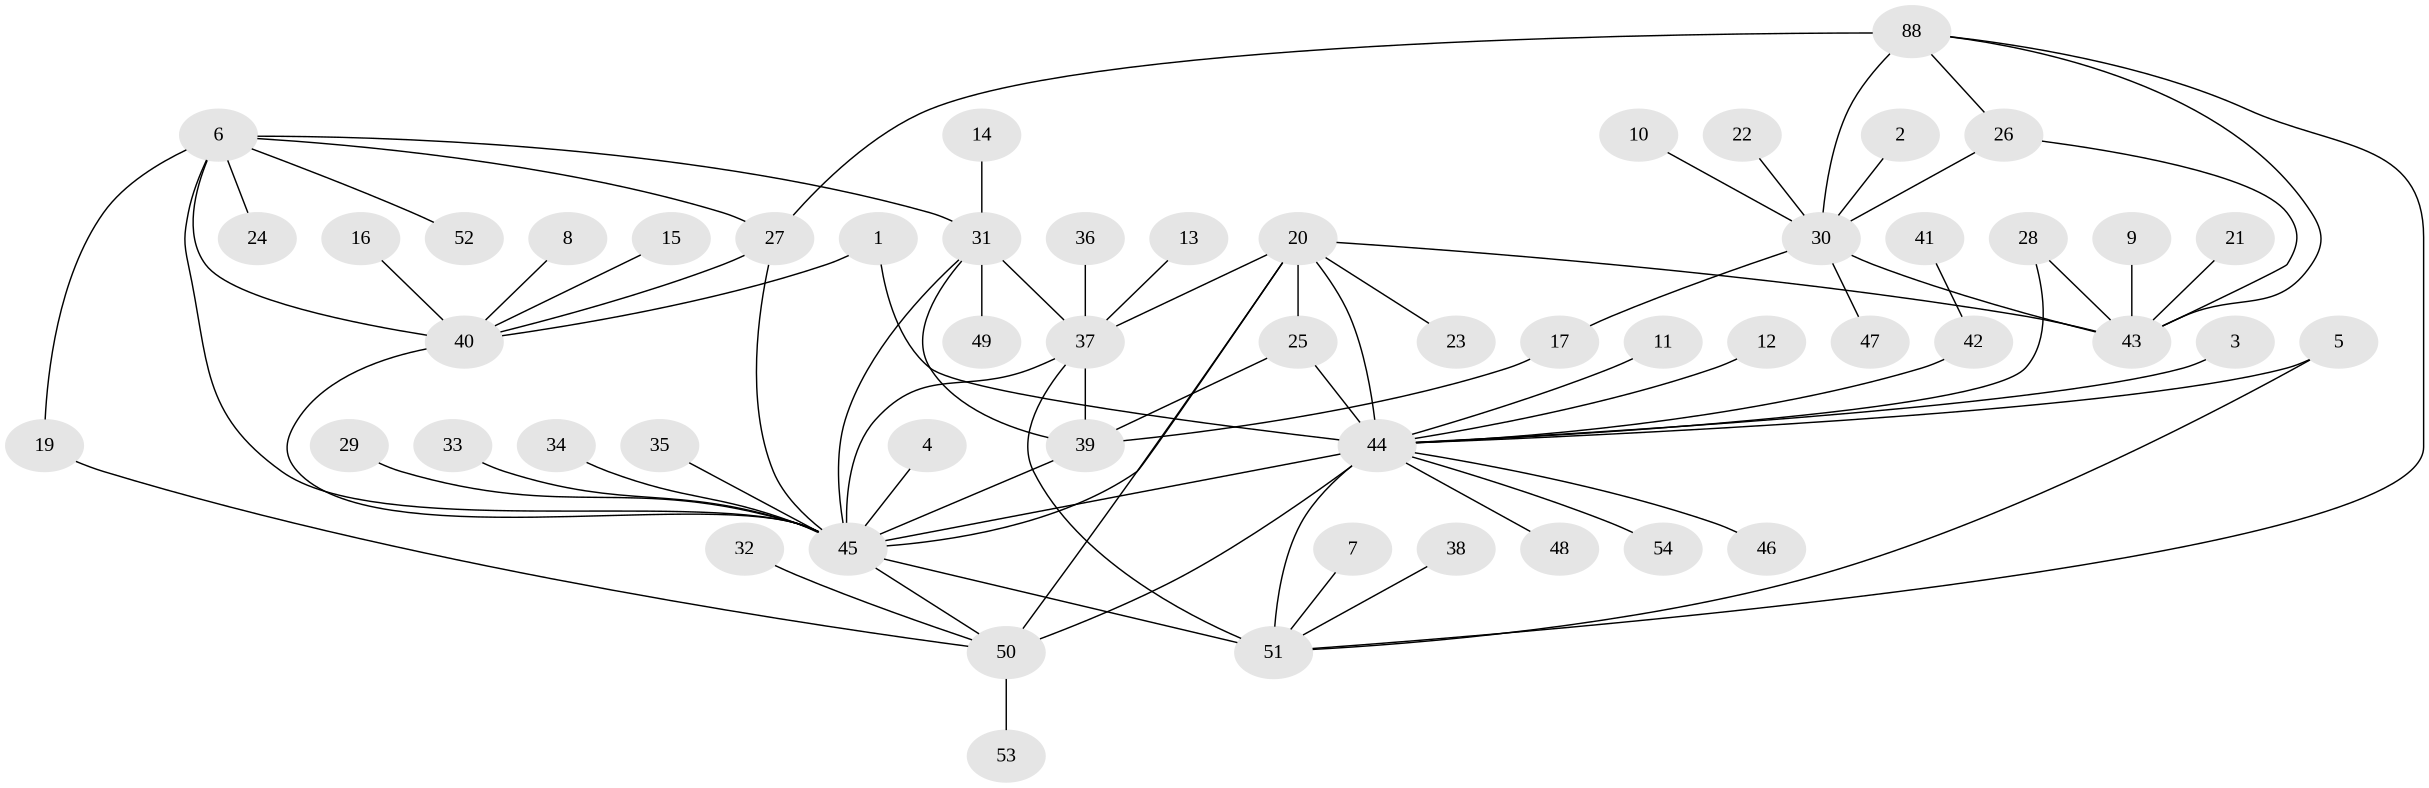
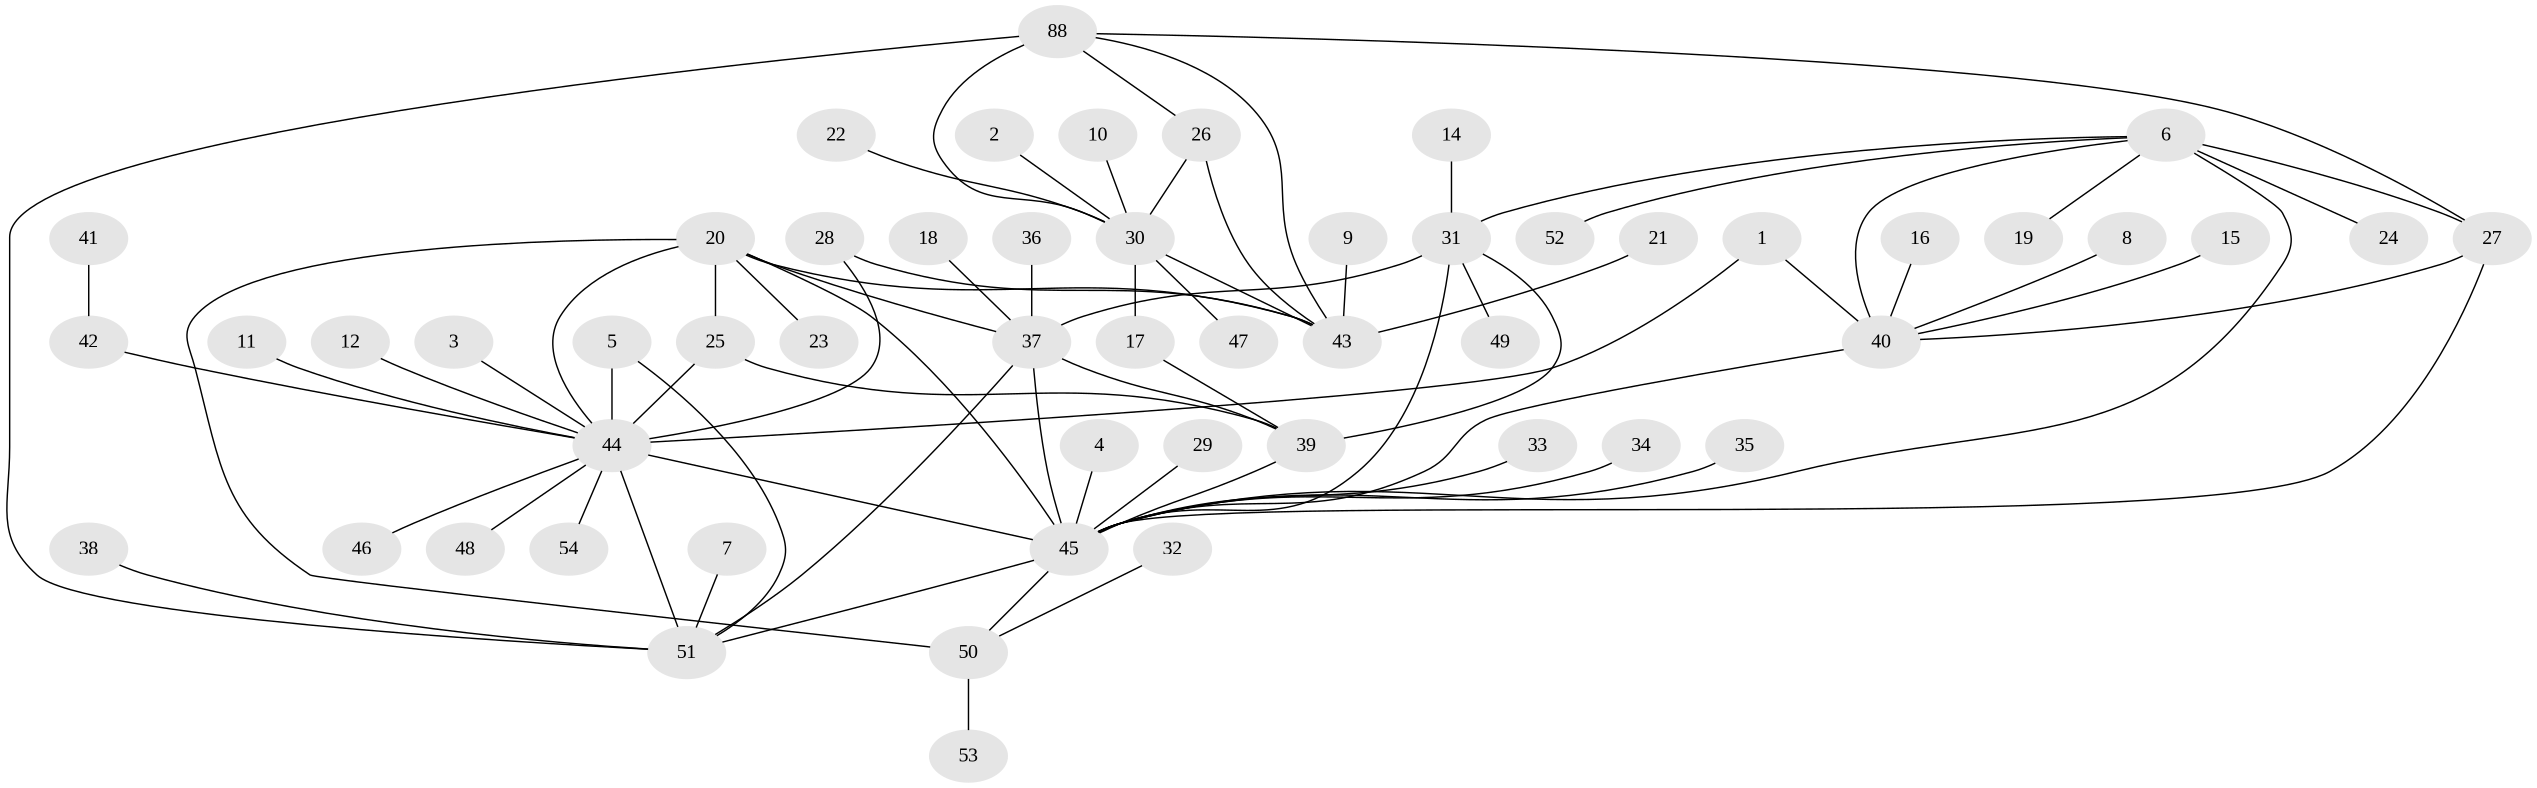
node "13": label "13" -> "18"
edge "44" -- "50": removed
edge "19" -- "50": removed
